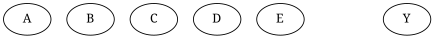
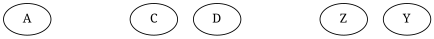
node "B": removed
node "E": removed
node "Z": added
